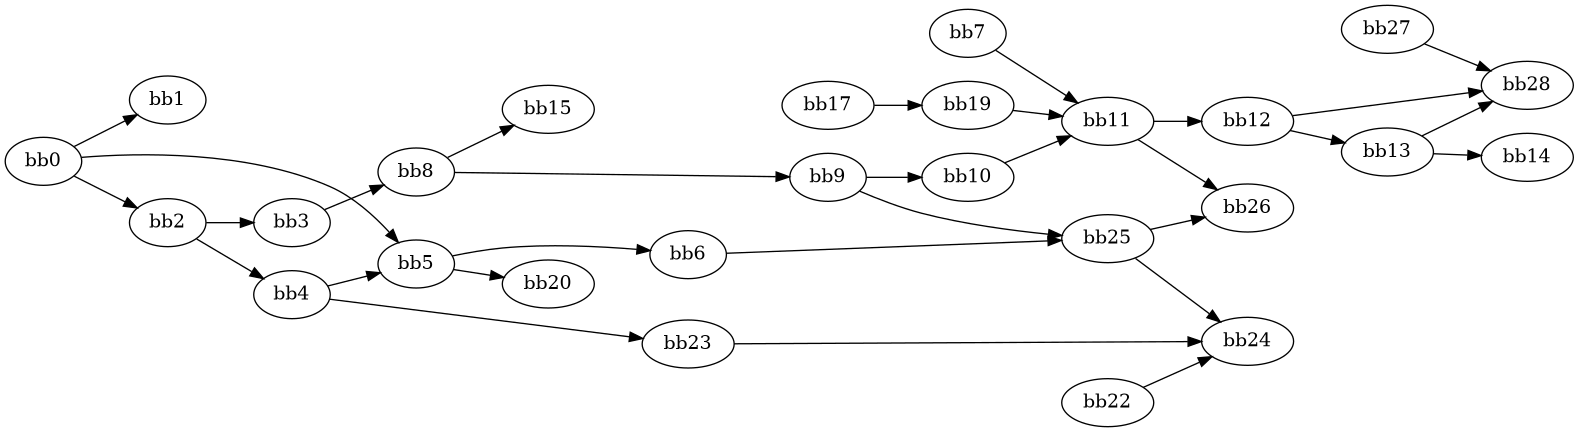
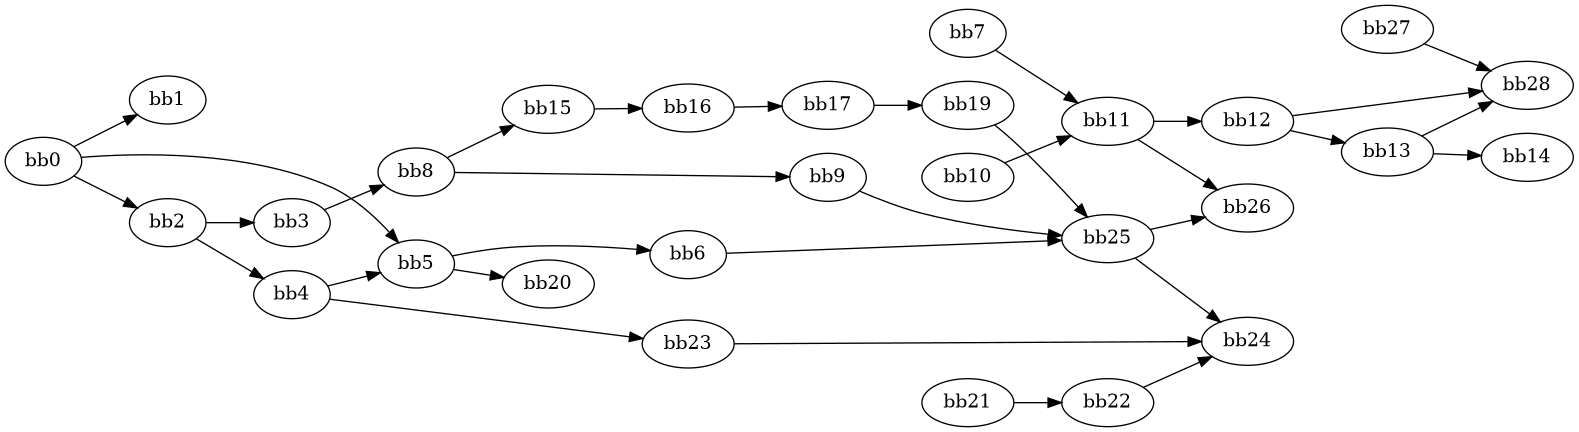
node "bb16": added
edge "bb19" -> "bb11": now "bb19" -> "bb25"
edge "bb9" -> "bb10": removed
node "bb21": added
